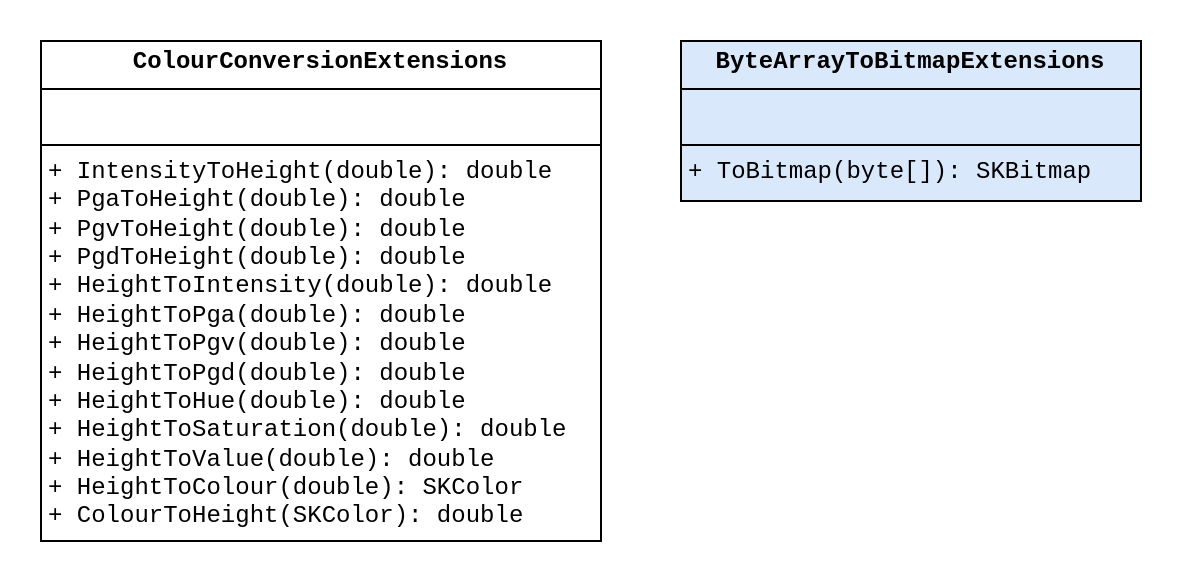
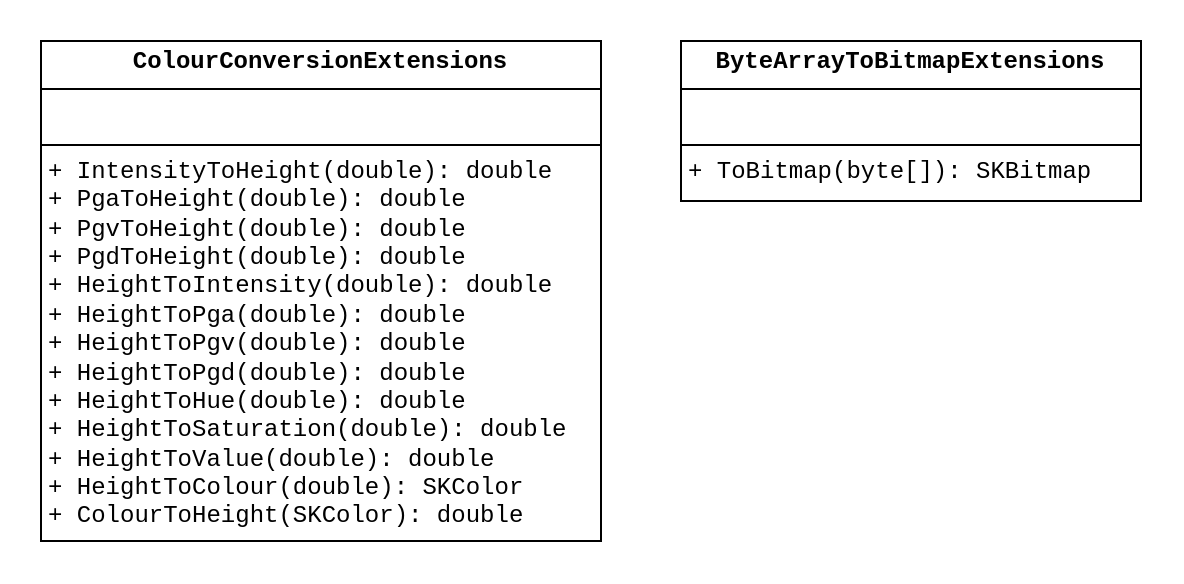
node "ByteArrayToBitmapExtensions + ToBitmap(byte[]): SKBitmap": fillcolor #dae8fc -> #ffffff
